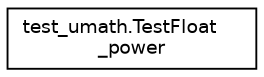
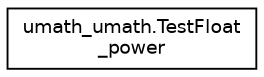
node "test_umath.TestFloat _power": label "test_umath.TestFloat _power" -> "umath_umath.TestFloat _power"
